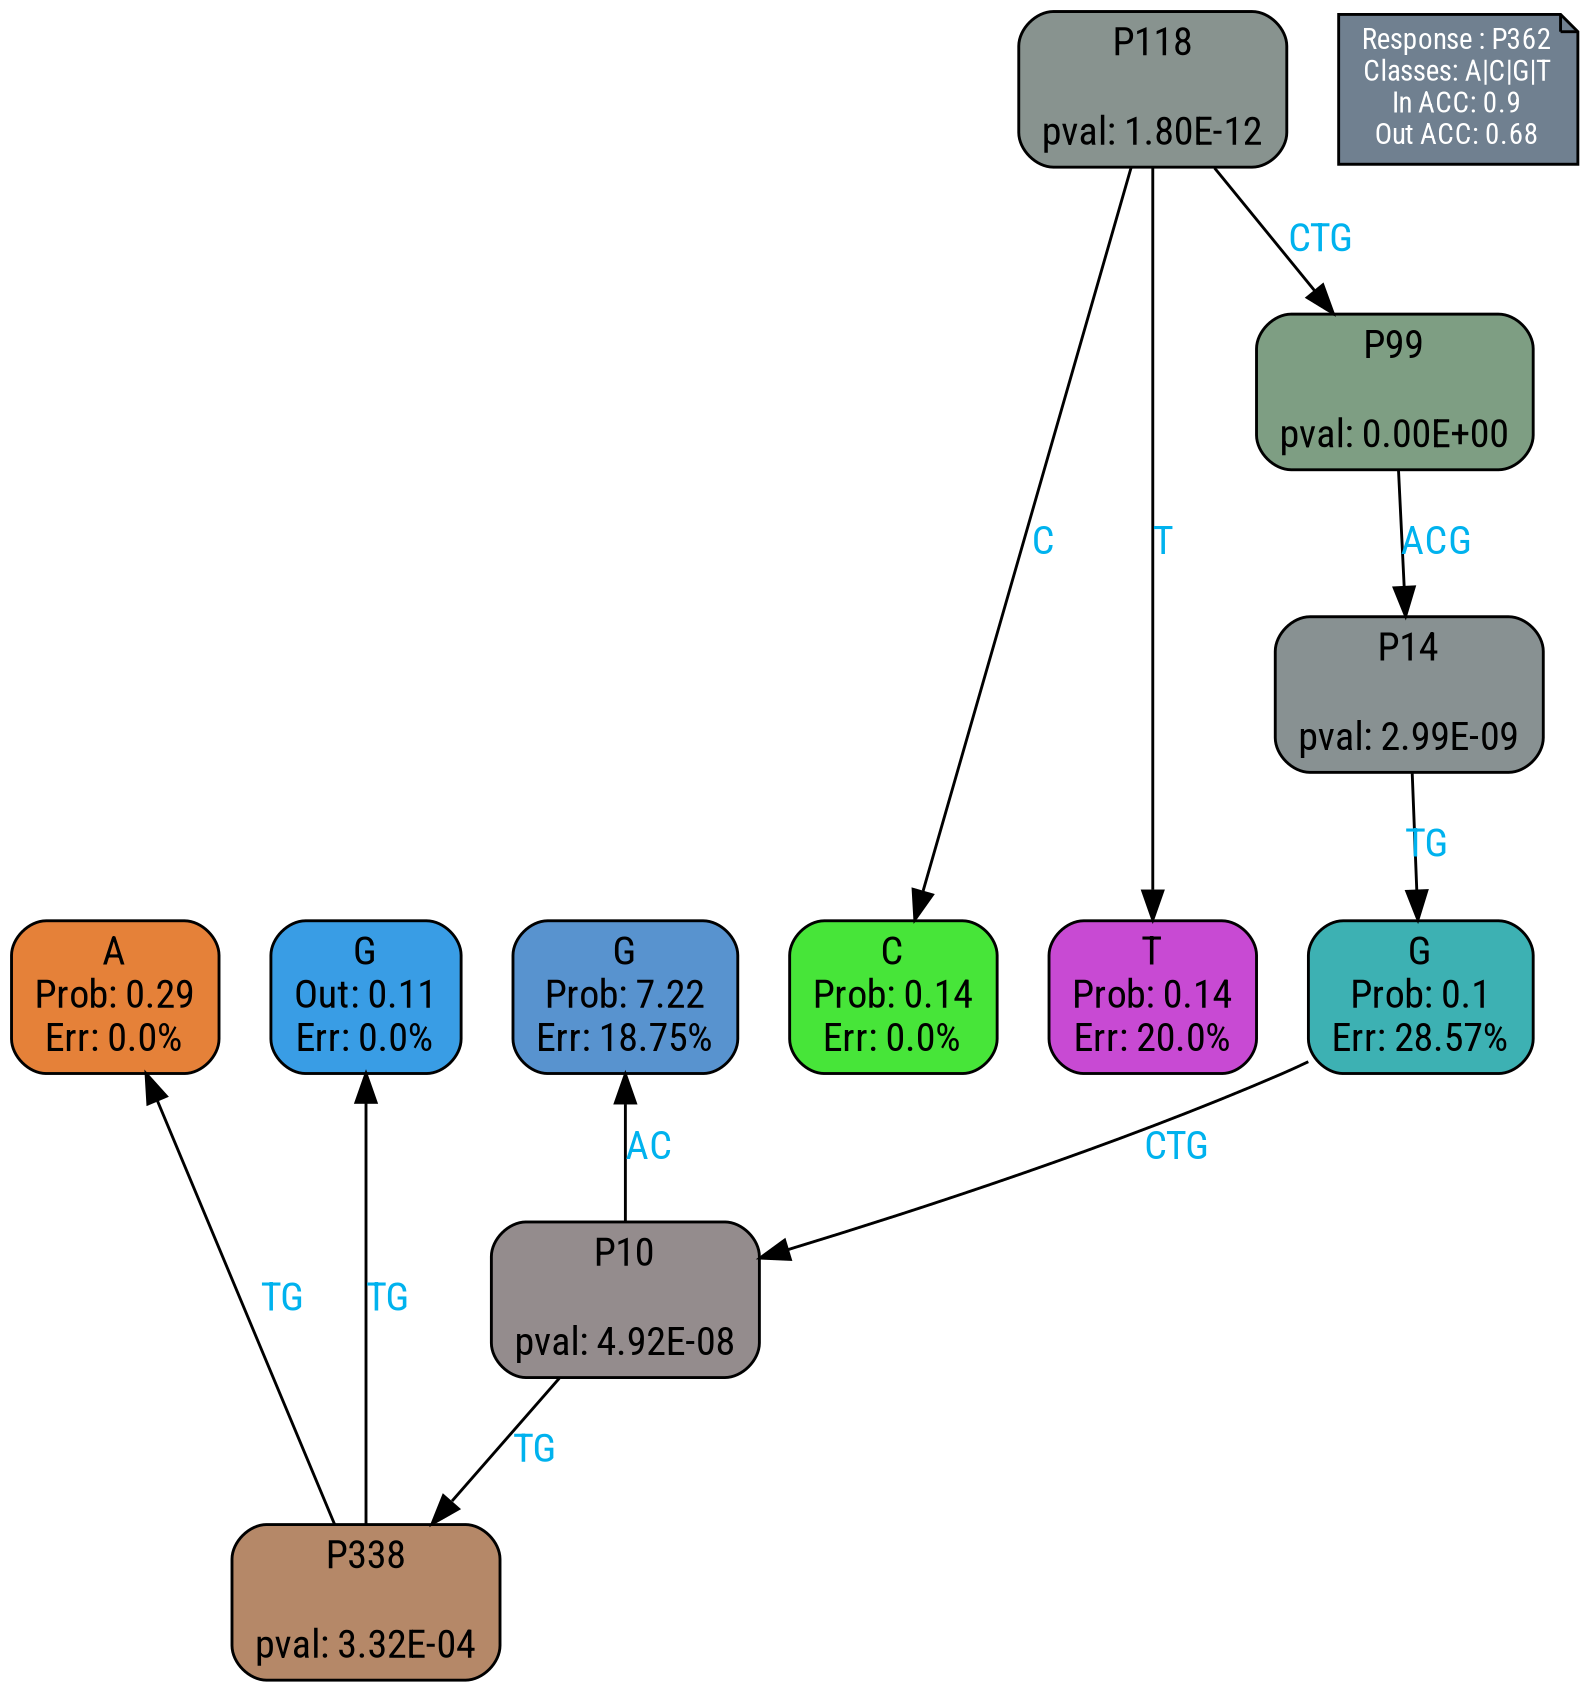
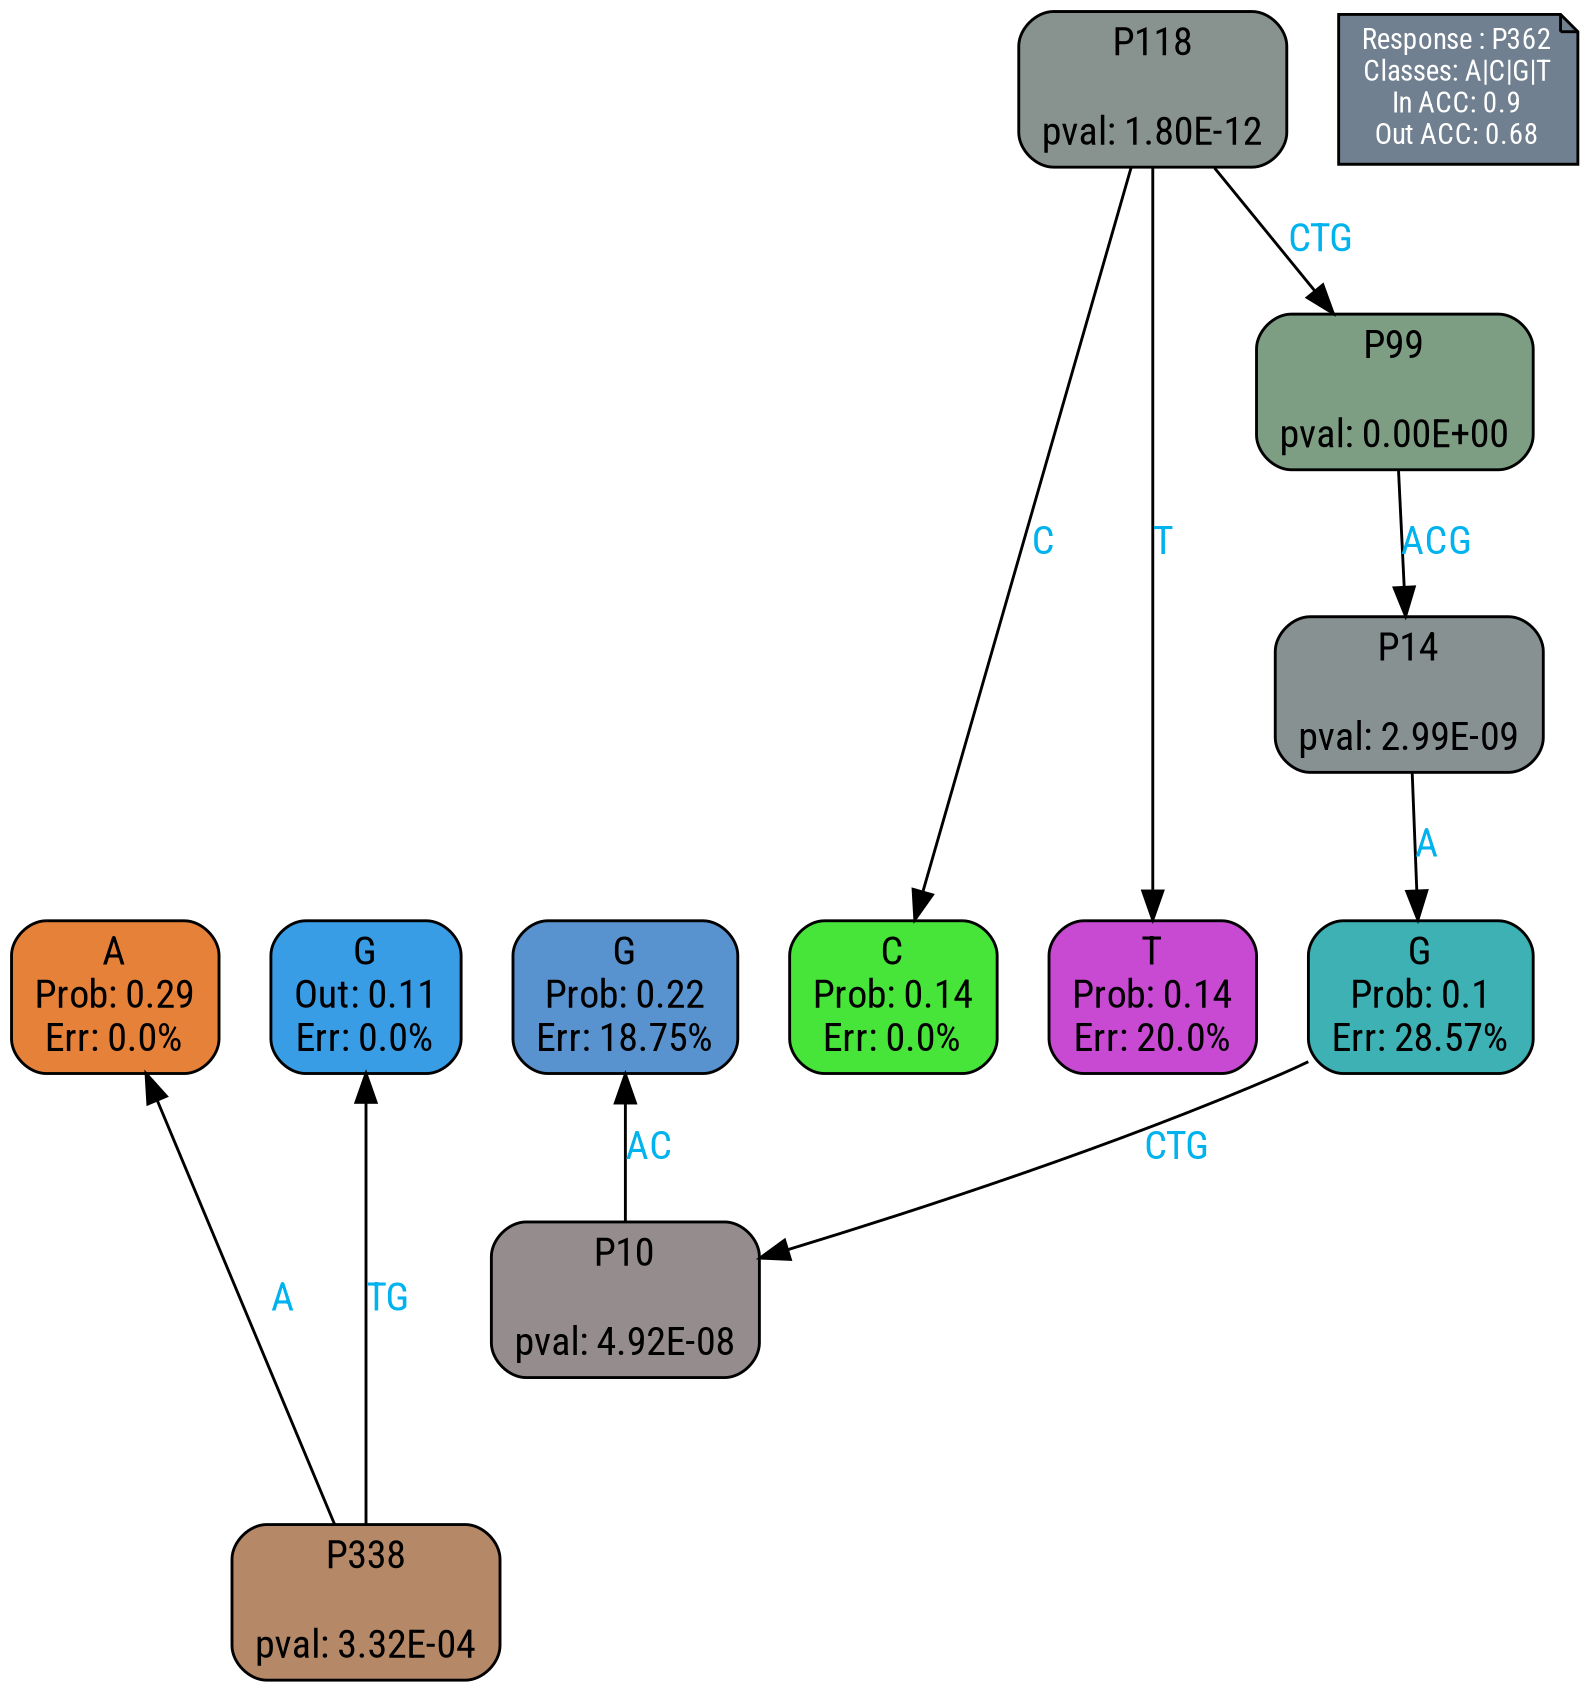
edge "P14 pval: 2.99E-09" -> "G Prob: 0.1 Err: 28.57%": label "TG" -> "A"
node "G Prob: 7.22 Err: 18.75%": label "G Prob: 7.22 Err: 18.75%" -> "G Prob: 0.22 Err: 18.75%"
edge "P338 pval: 3.32E-04" -> "A Prob: 0.29 Err: 0.0%": label "TG" -> "A"
edge "P10 pval: 4.92E-08" -> "P338 pval: 3.32E-04": removed, label "TG"
